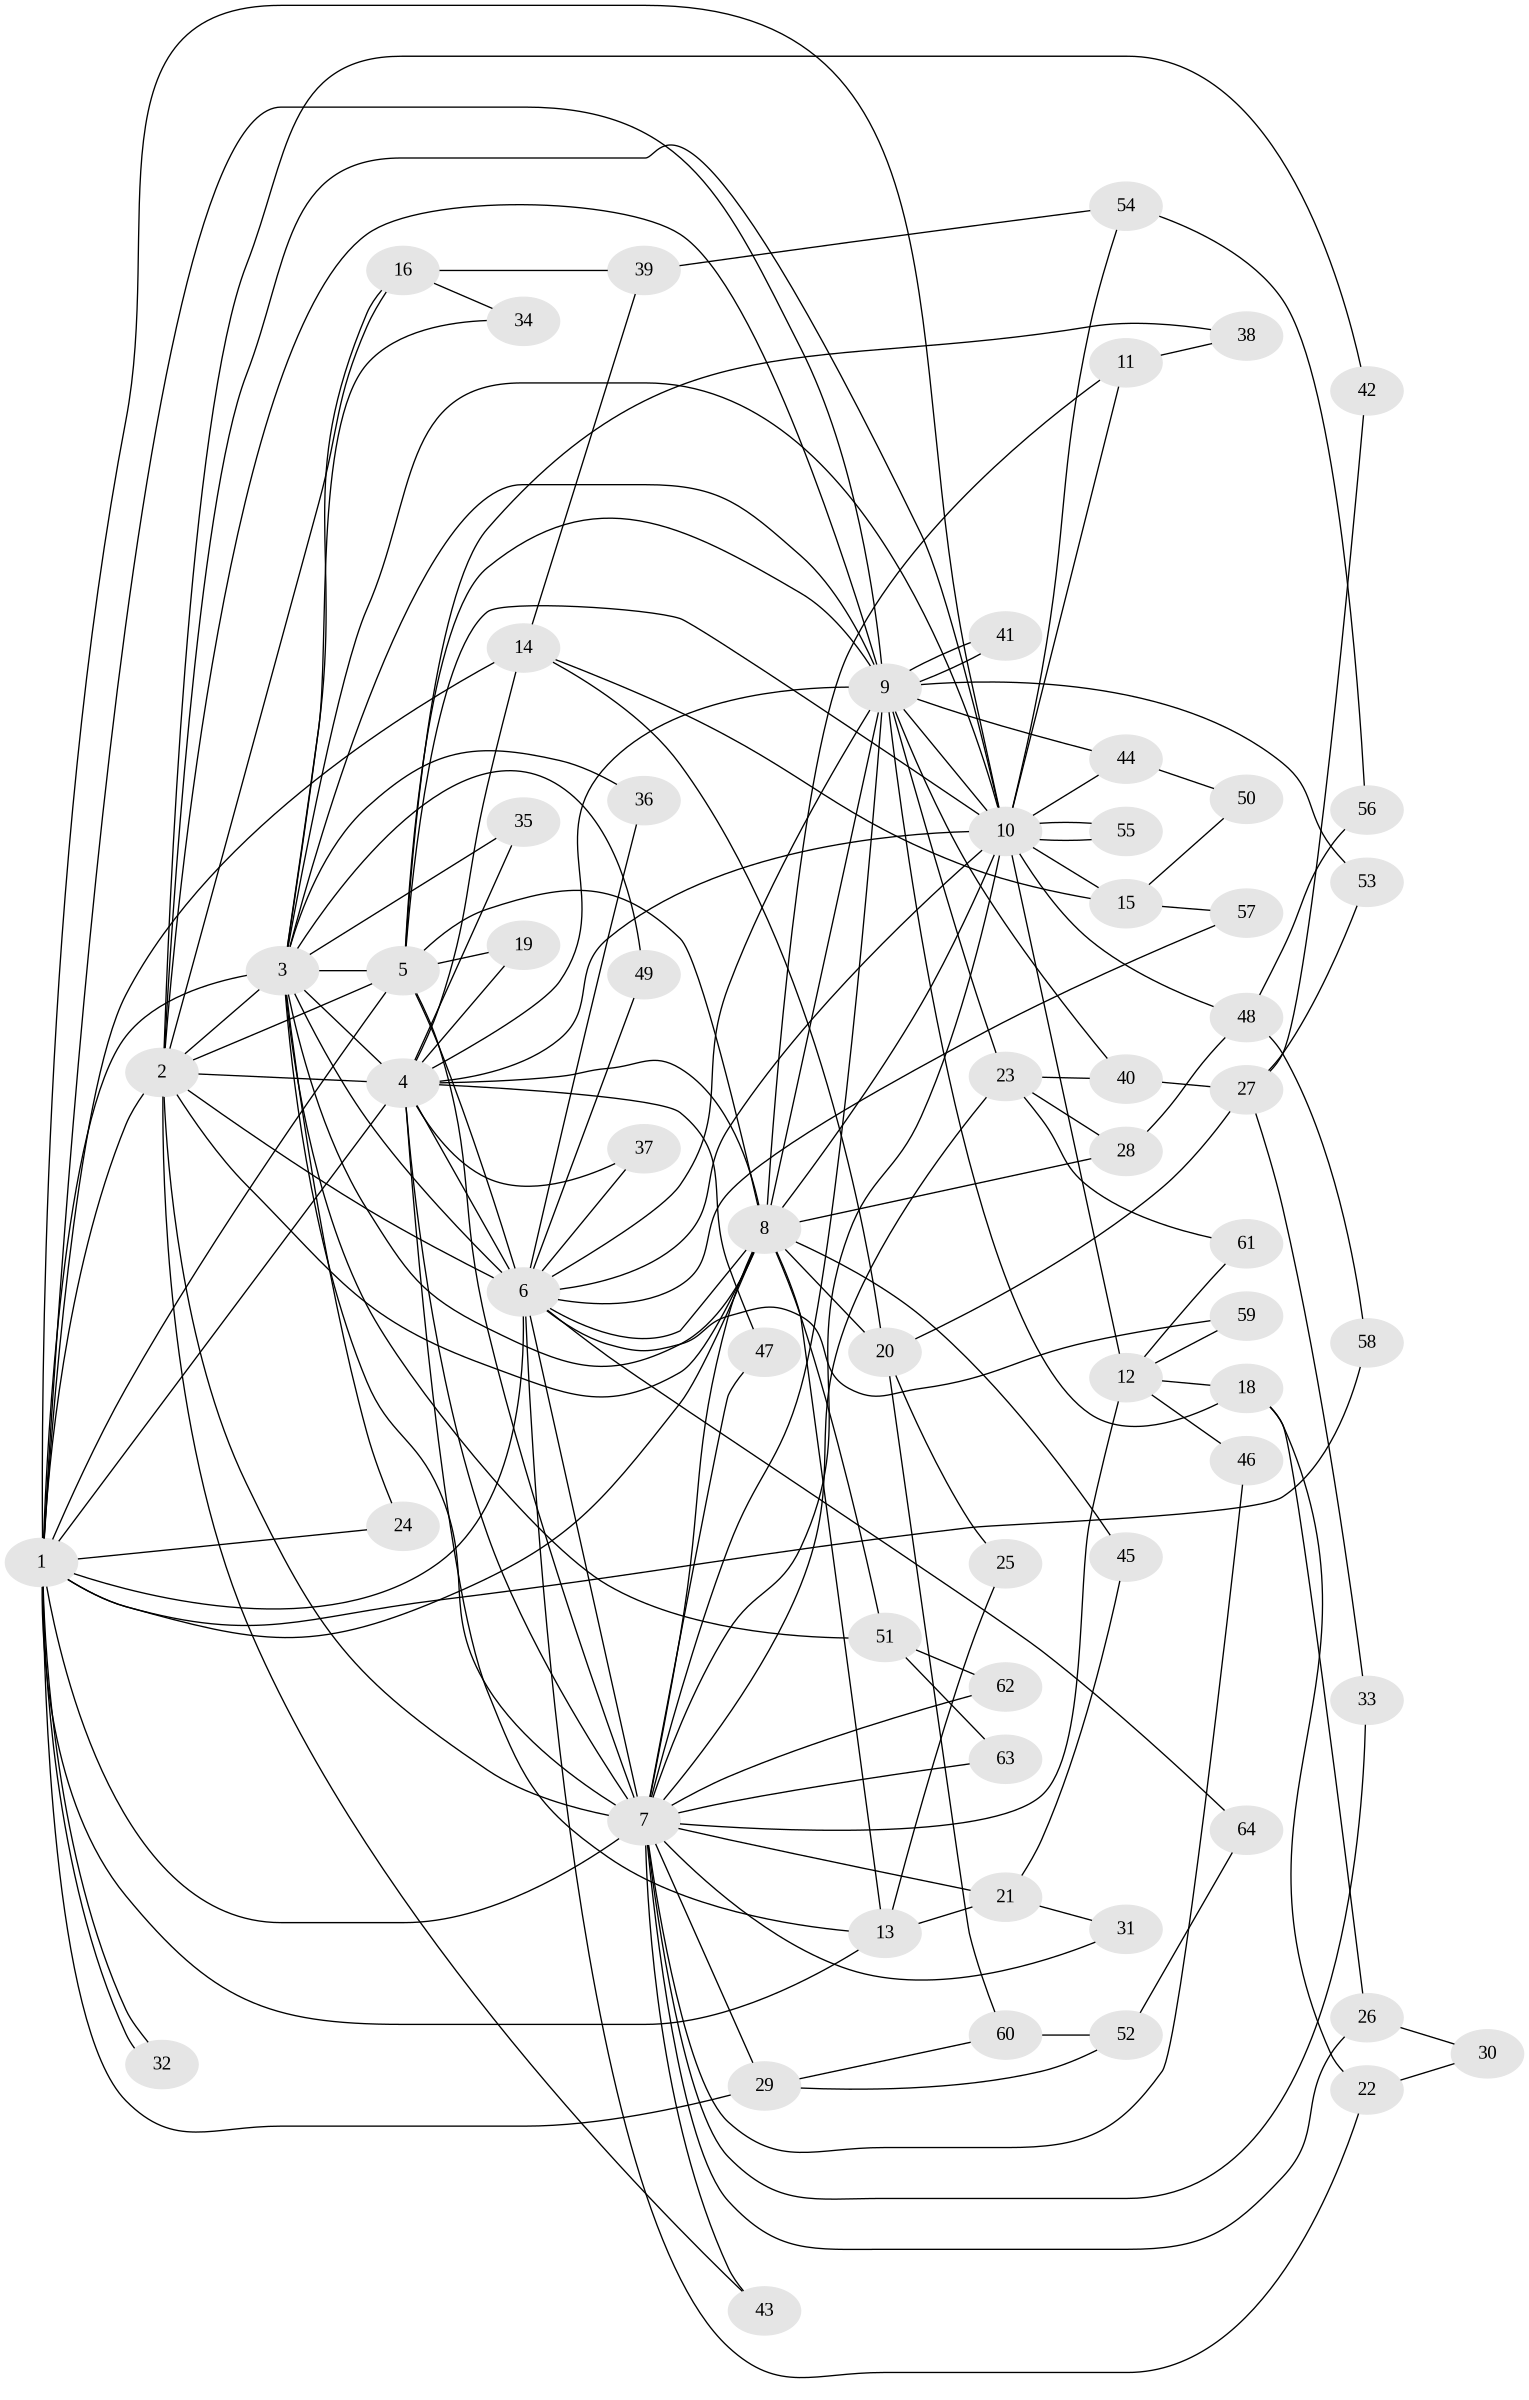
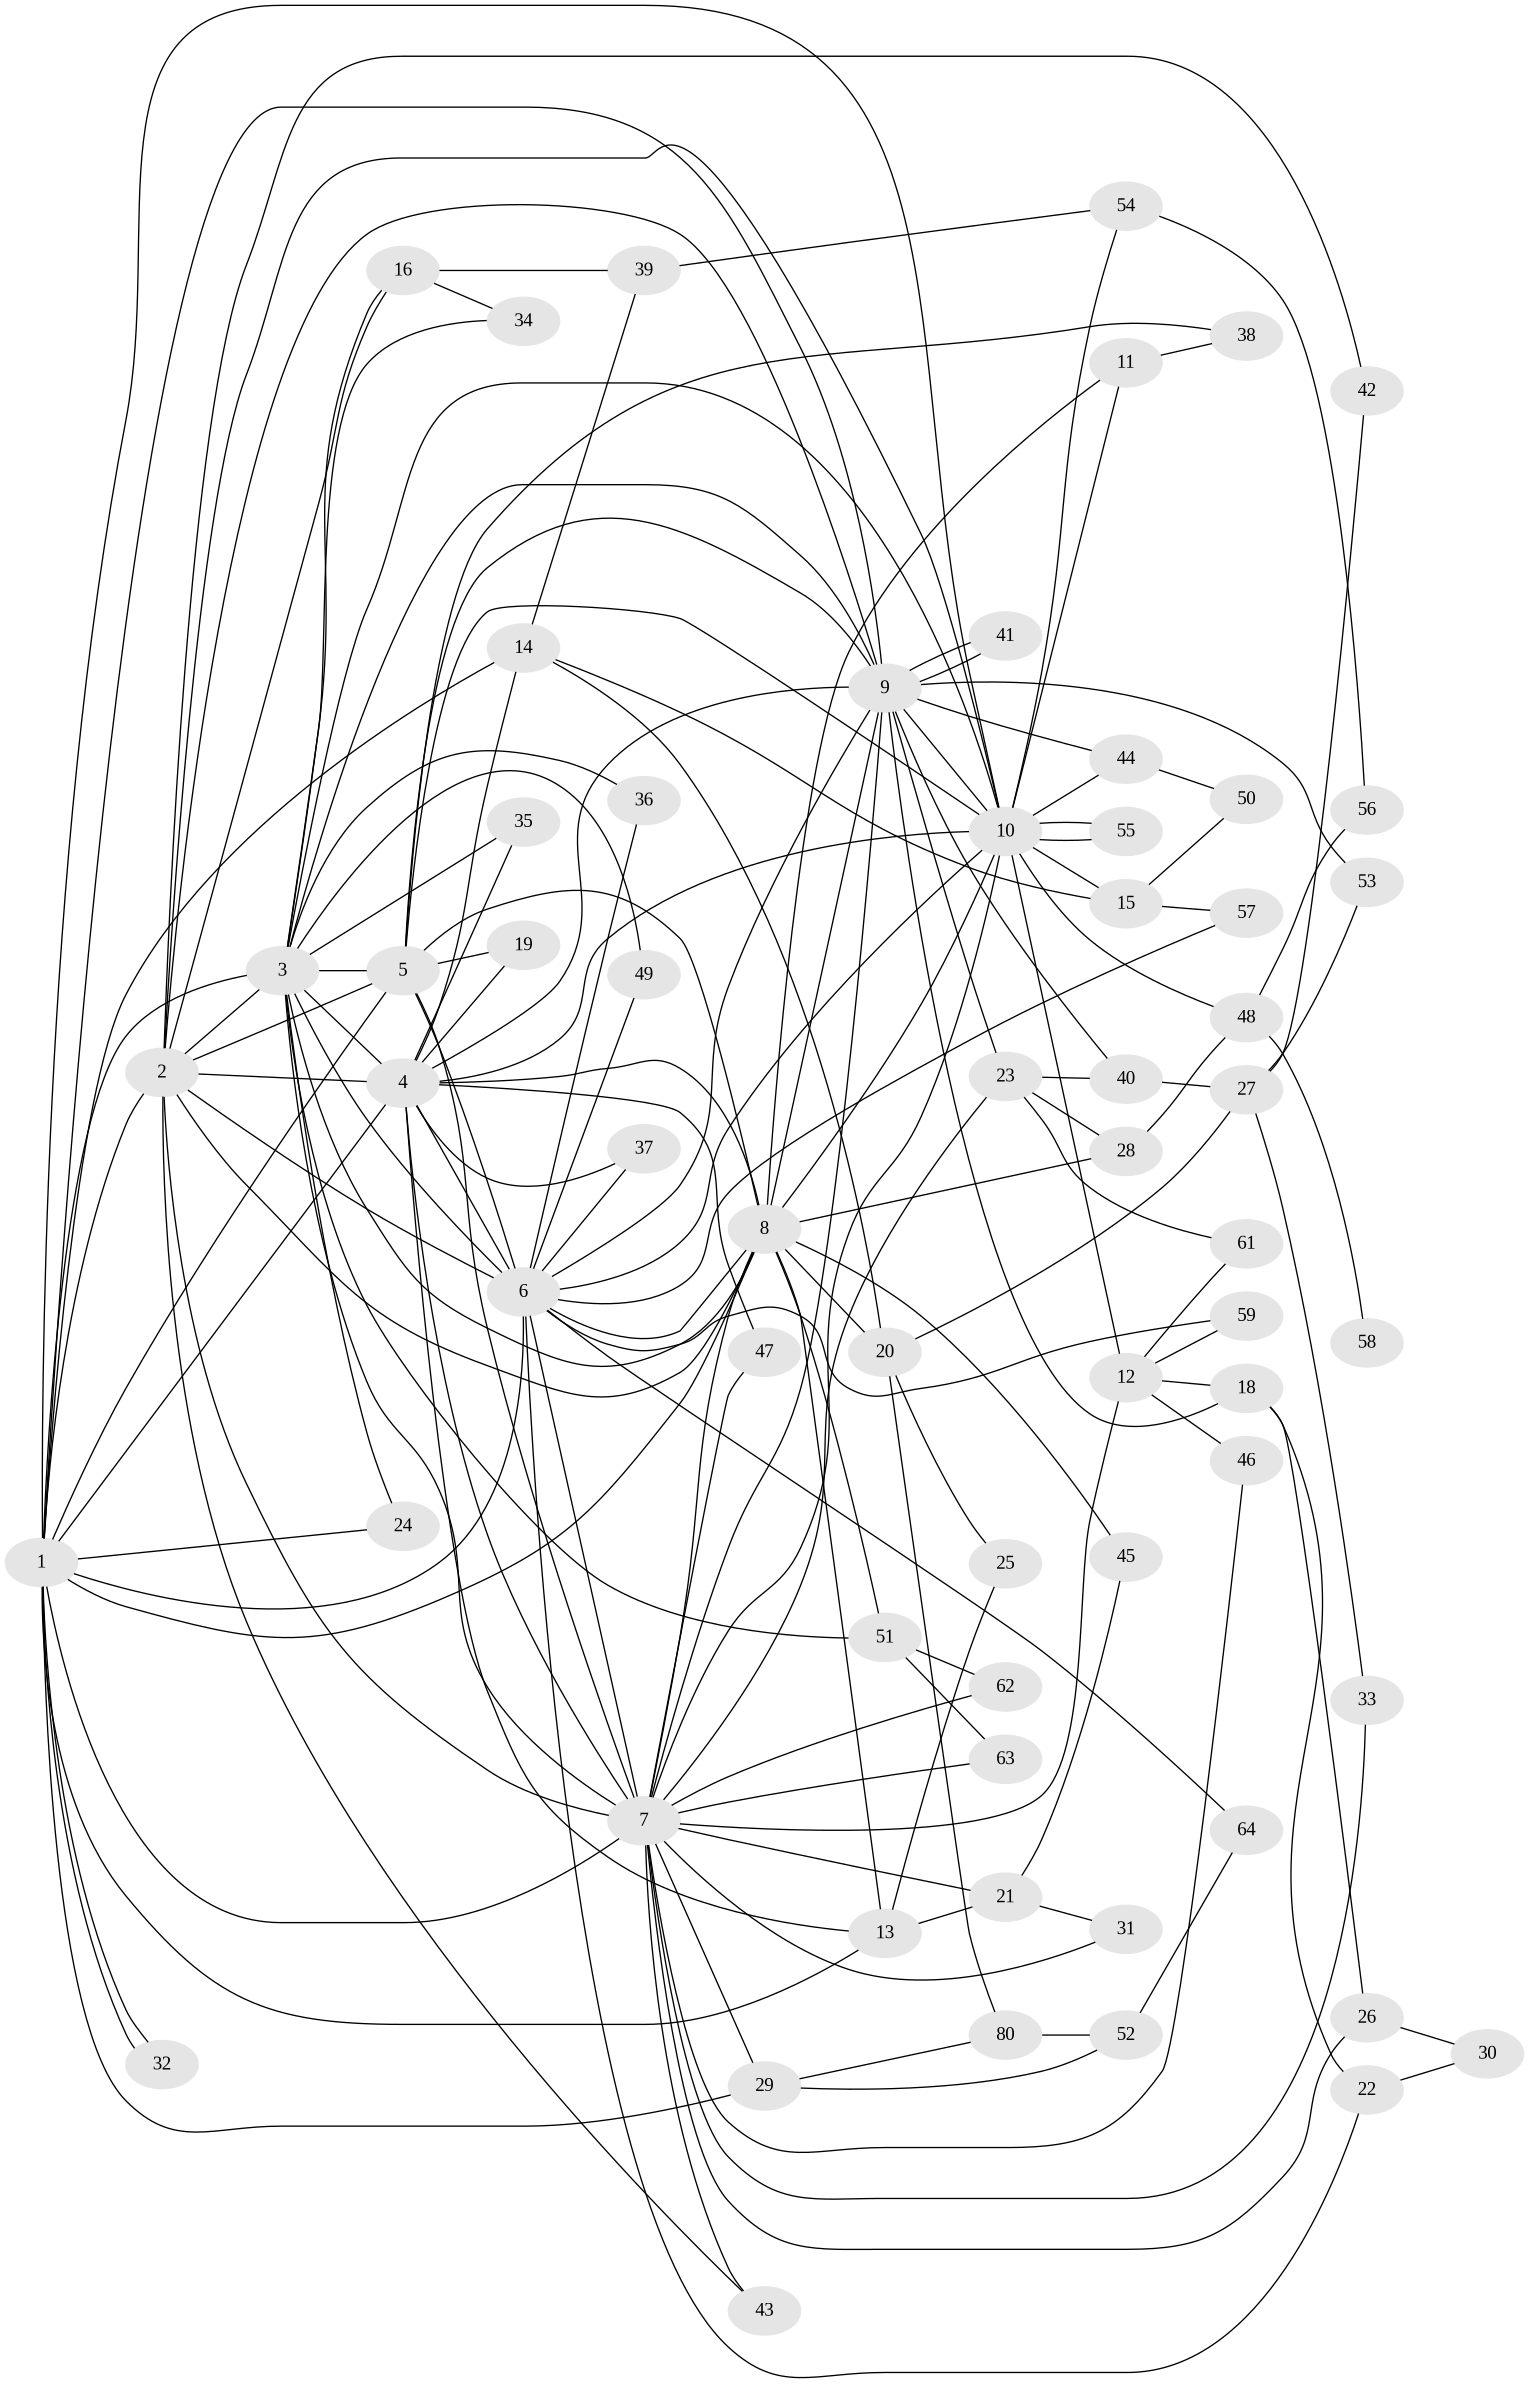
edge "58" -- "1": removed
node "60": label "60" -> "80"
